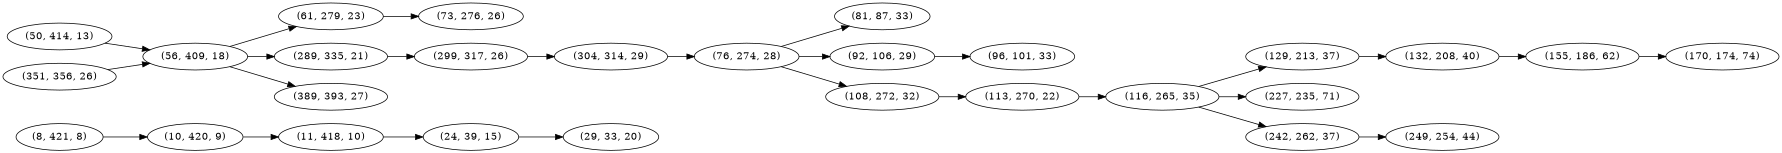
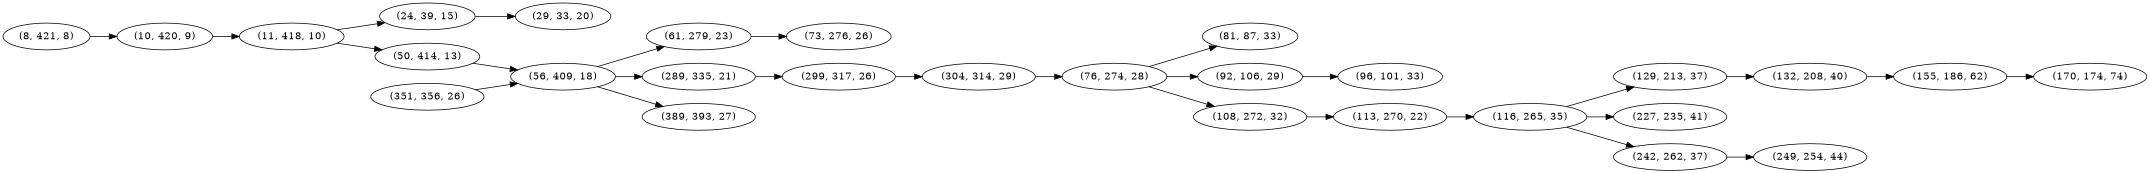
edge "(11, 418, 10)" -> "(50, 414, 13)": added
node "(227, 235, 71)": label "(227, 235, 71)" -> "(227, 235, 41)"
